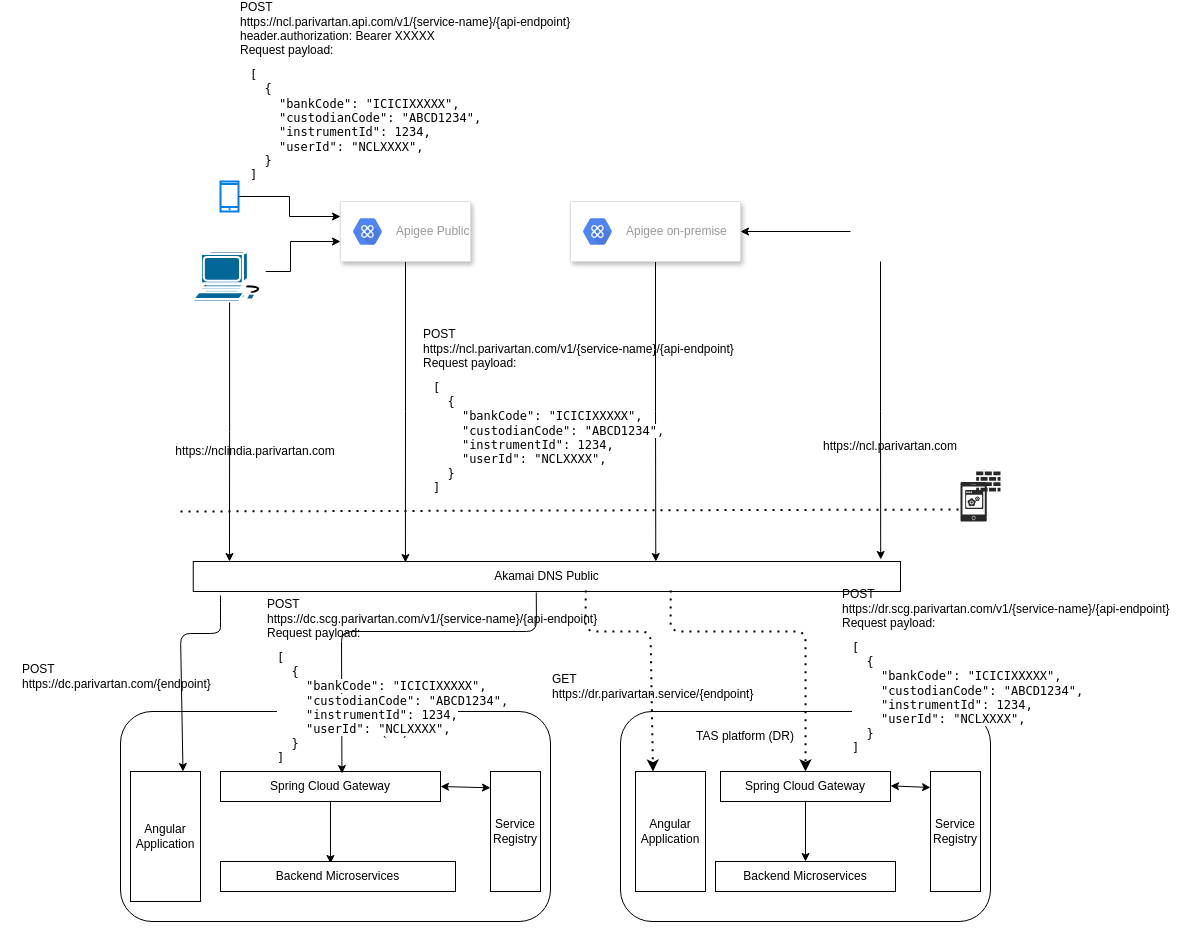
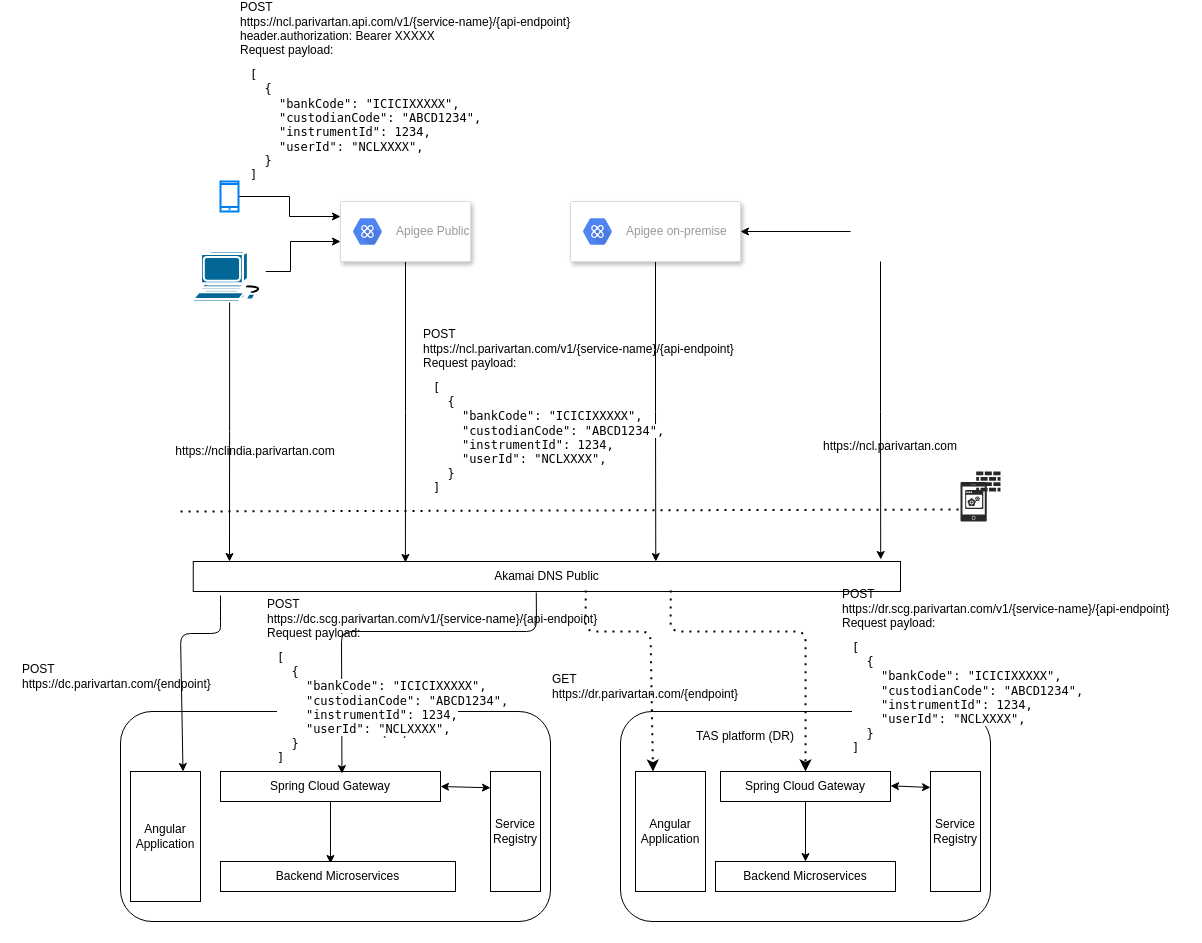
node "GET https://dr.parivartan.service/{endpoint}": label "GET https://dr.parivartan.service/{endpoint}" -> "GET https://dr.parivartan.com/{endpoint}"
